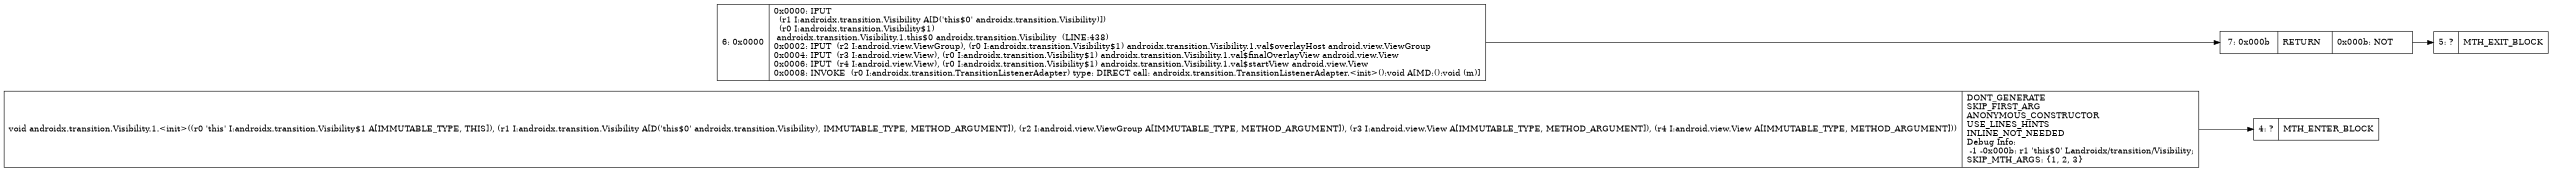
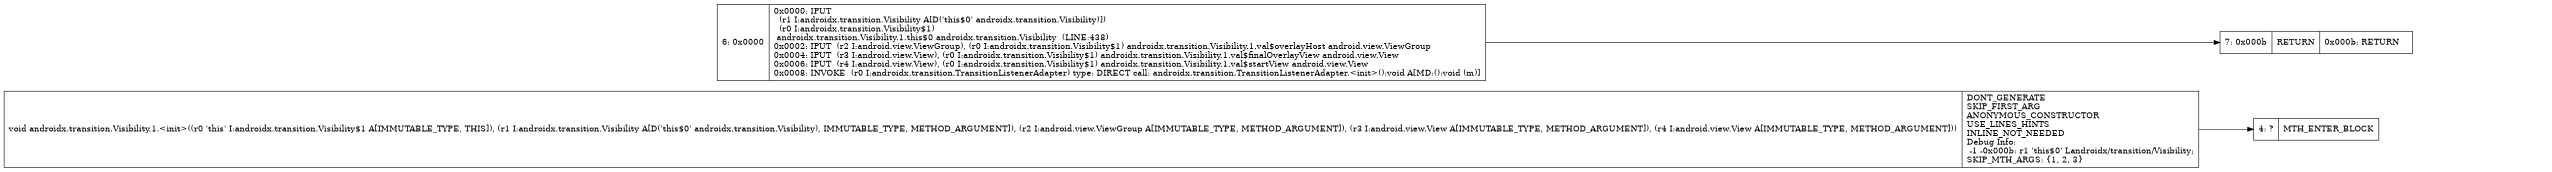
node "7: 0x000b": text "0x000b: NOT" -> "0x000b: RETURN"
node "5: ?": removed
